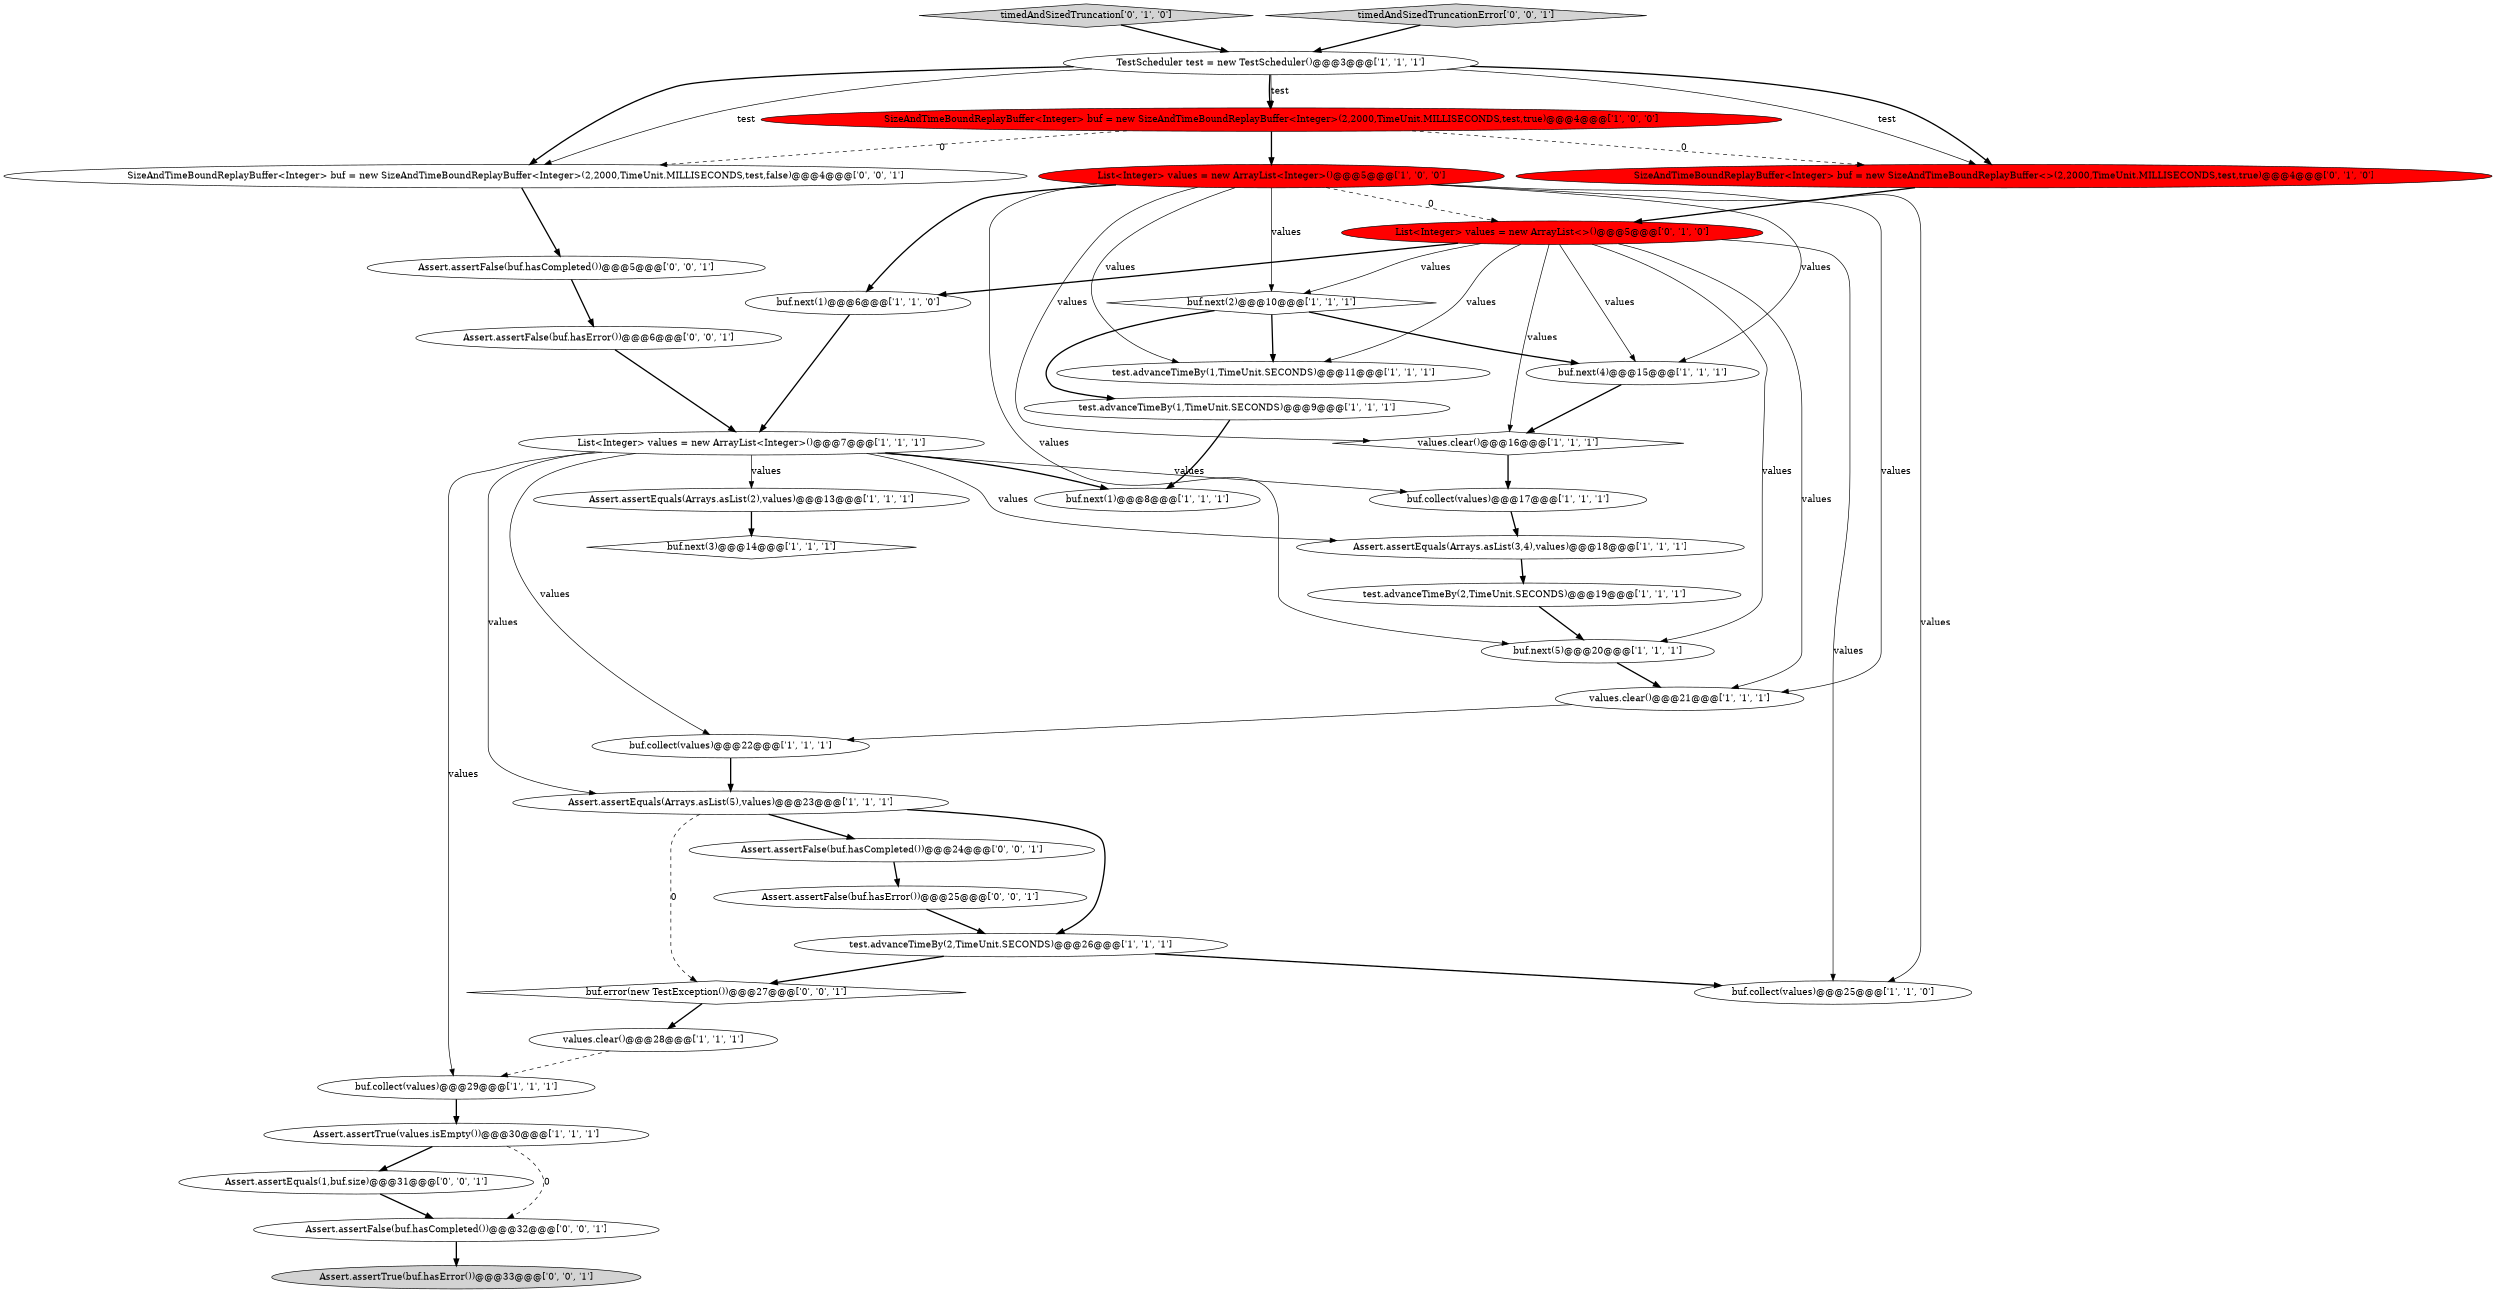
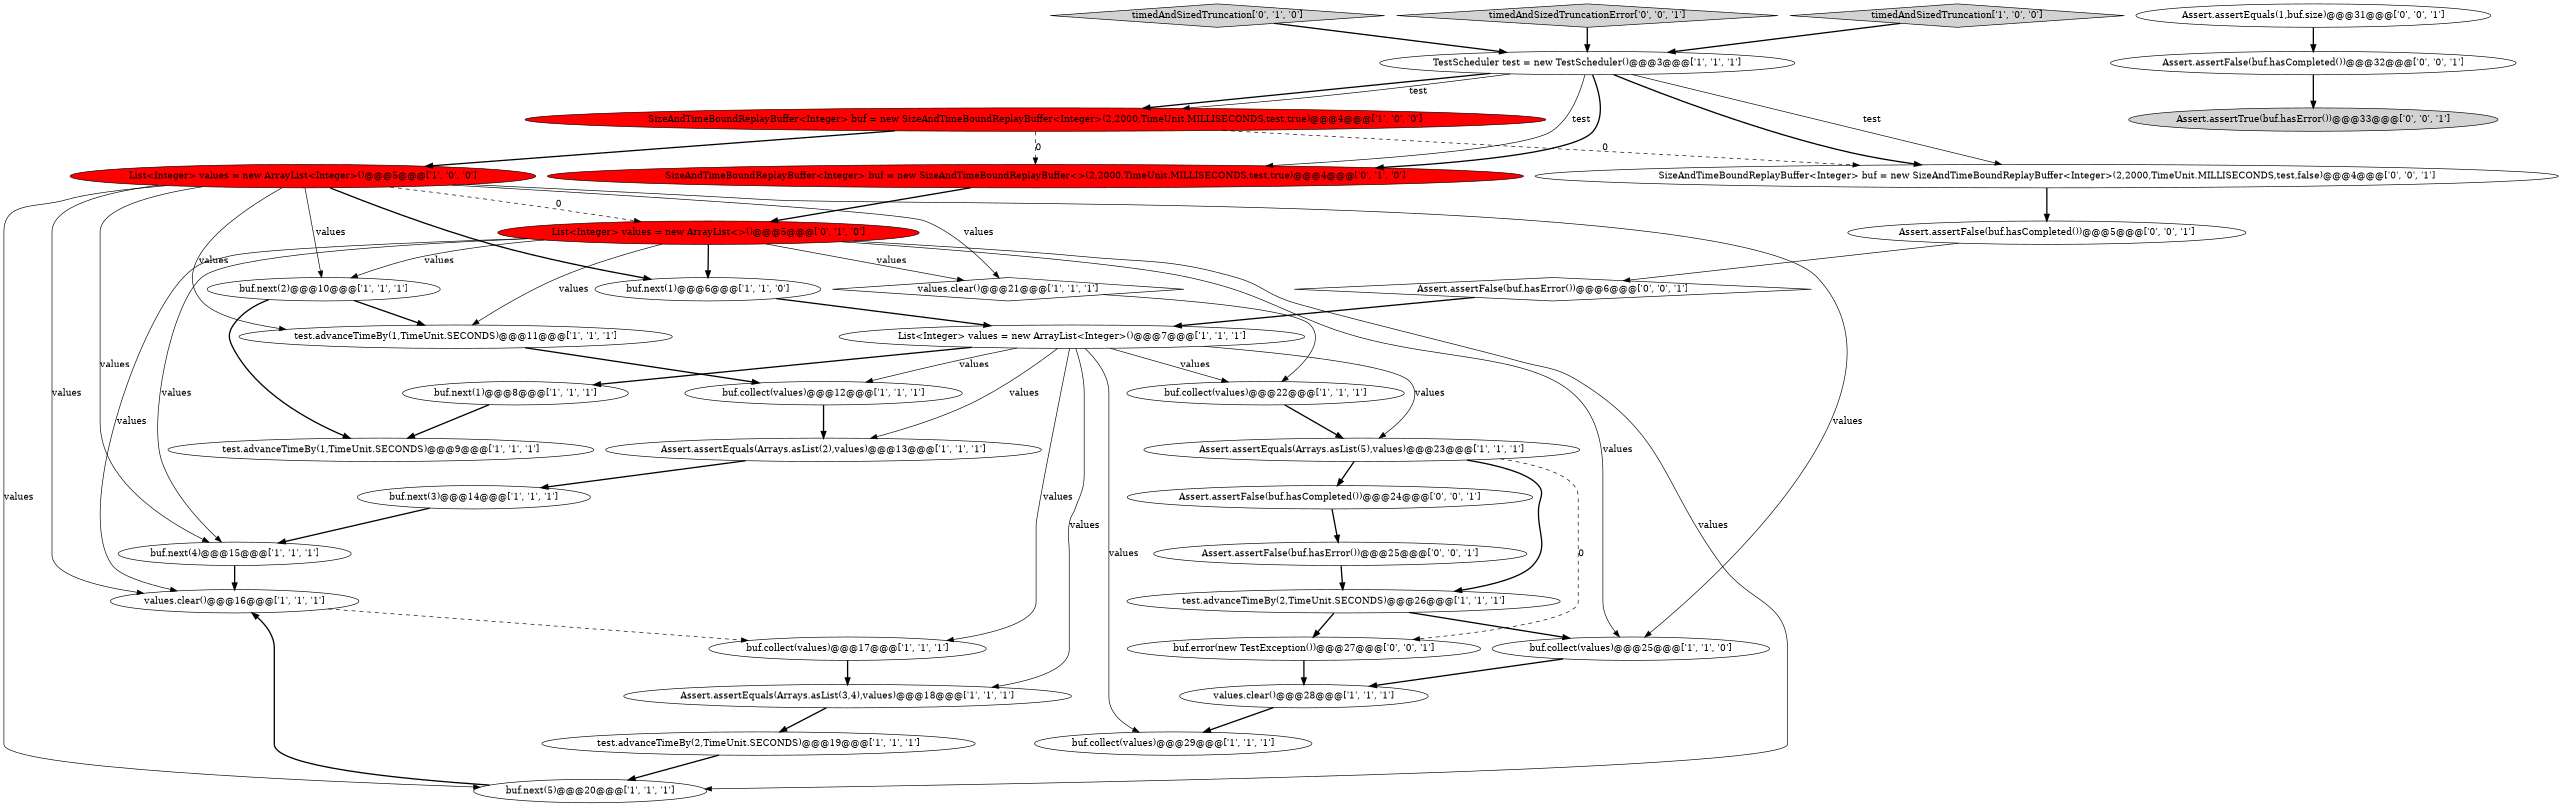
node "timedAndSizedTruncation['1', '0', '0']": added
edge "Assert.assertFalse(buf.hasCompleted())@@@5@@@['0', '0', '1']" -> "Assert.assertFalse(buf.hasError())@@@6@@@['0', '0', '1']": style bold -> solid
node "buf.next(2)@@@10@@@['1', '1', '1']": shape diamond -> ellipse
node "Assert.assertFalse(buf.hasError())@@@6@@@['0', '0', '1']": shape ellipse -> diamond
edge "buf.next(2)@@@10@@@['1', '1', '1']" -> "buf.next(4)@@@15@@@['1', '1', '1']": now "buf.next(3)@@@14@@@['1', '1', '1']" -> "buf.next(4)@@@15@@@['1', '1', '1']"
node "buf.collect(values)@@@12@@@['1', '1', '1']": added
node "values.clear()@@@16@@@['1', '1', '1']": shape diamond -> ellipse
edge "test.advanceTimeBy(1,TimeUnit.SECONDS)@@@9@@@['1', '1', '1']" -> "buf.next(1)@@@8@@@['1', '1', '1']": reversed
edge "values.clear()@@@16@@@['1', '1', '1']" -> "buf.collect(values)@@@17@@@['1', '1', '1']": style bold -> dashed
node "buf.next(3)@@@14@@@['1', '1', '1']": shape diamond -> ellipse
edge "buf.collect(values)@@@25@@@['1', '1', '0']" -> "values.clear()@@@28@@@['1', '1', '1']": added
edge "buf.next(5)@@@20@@@['1', '1', '1']" -> "values.clear()@@@21@@@['1', '1', '1']": now "buf.next(5)@@@20@@@['1', '1', '1']" -> "values.clear()@@@16@@@['1', '1', '1']"
node "values.clear()@@@21@@@['1', '1', '1']": shape ellipse -> diamond
node "buf.error(new TestException())@@@27@@@['0', '0', '1']": shape diamond -> ellipse
edge "values.clear()@@@28@@@['1', '1', '1']" -> "buf.collect(values)@@@29@@@['1', '1', '1']": style dashed -> bold
node "Assert.assertTrue(values.isEmpty())@@@30@@@['1', '1', '1']": removed
